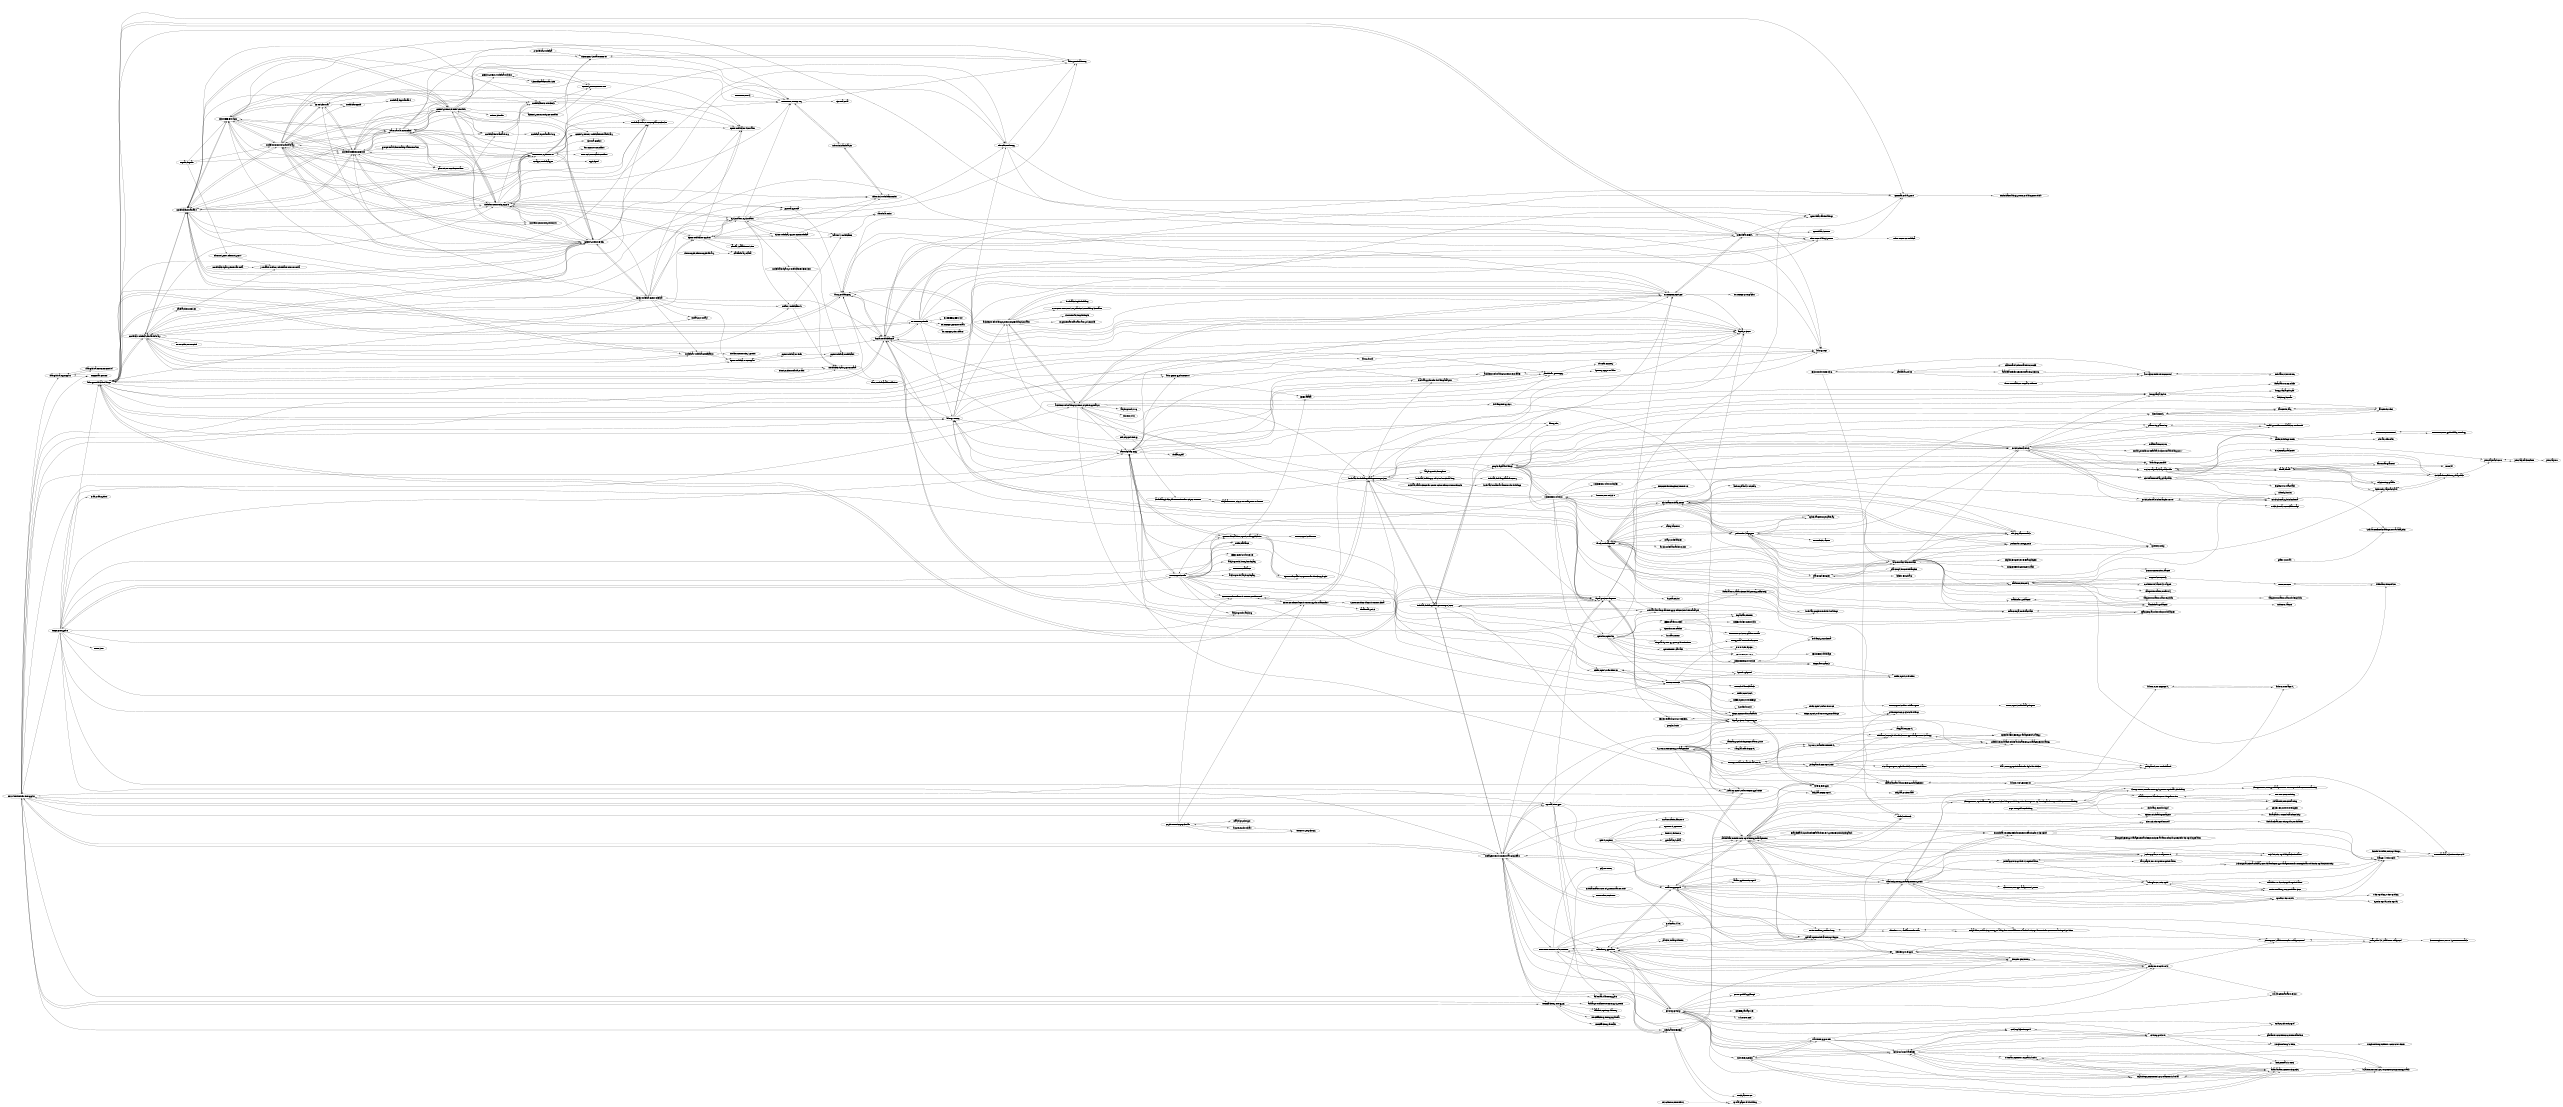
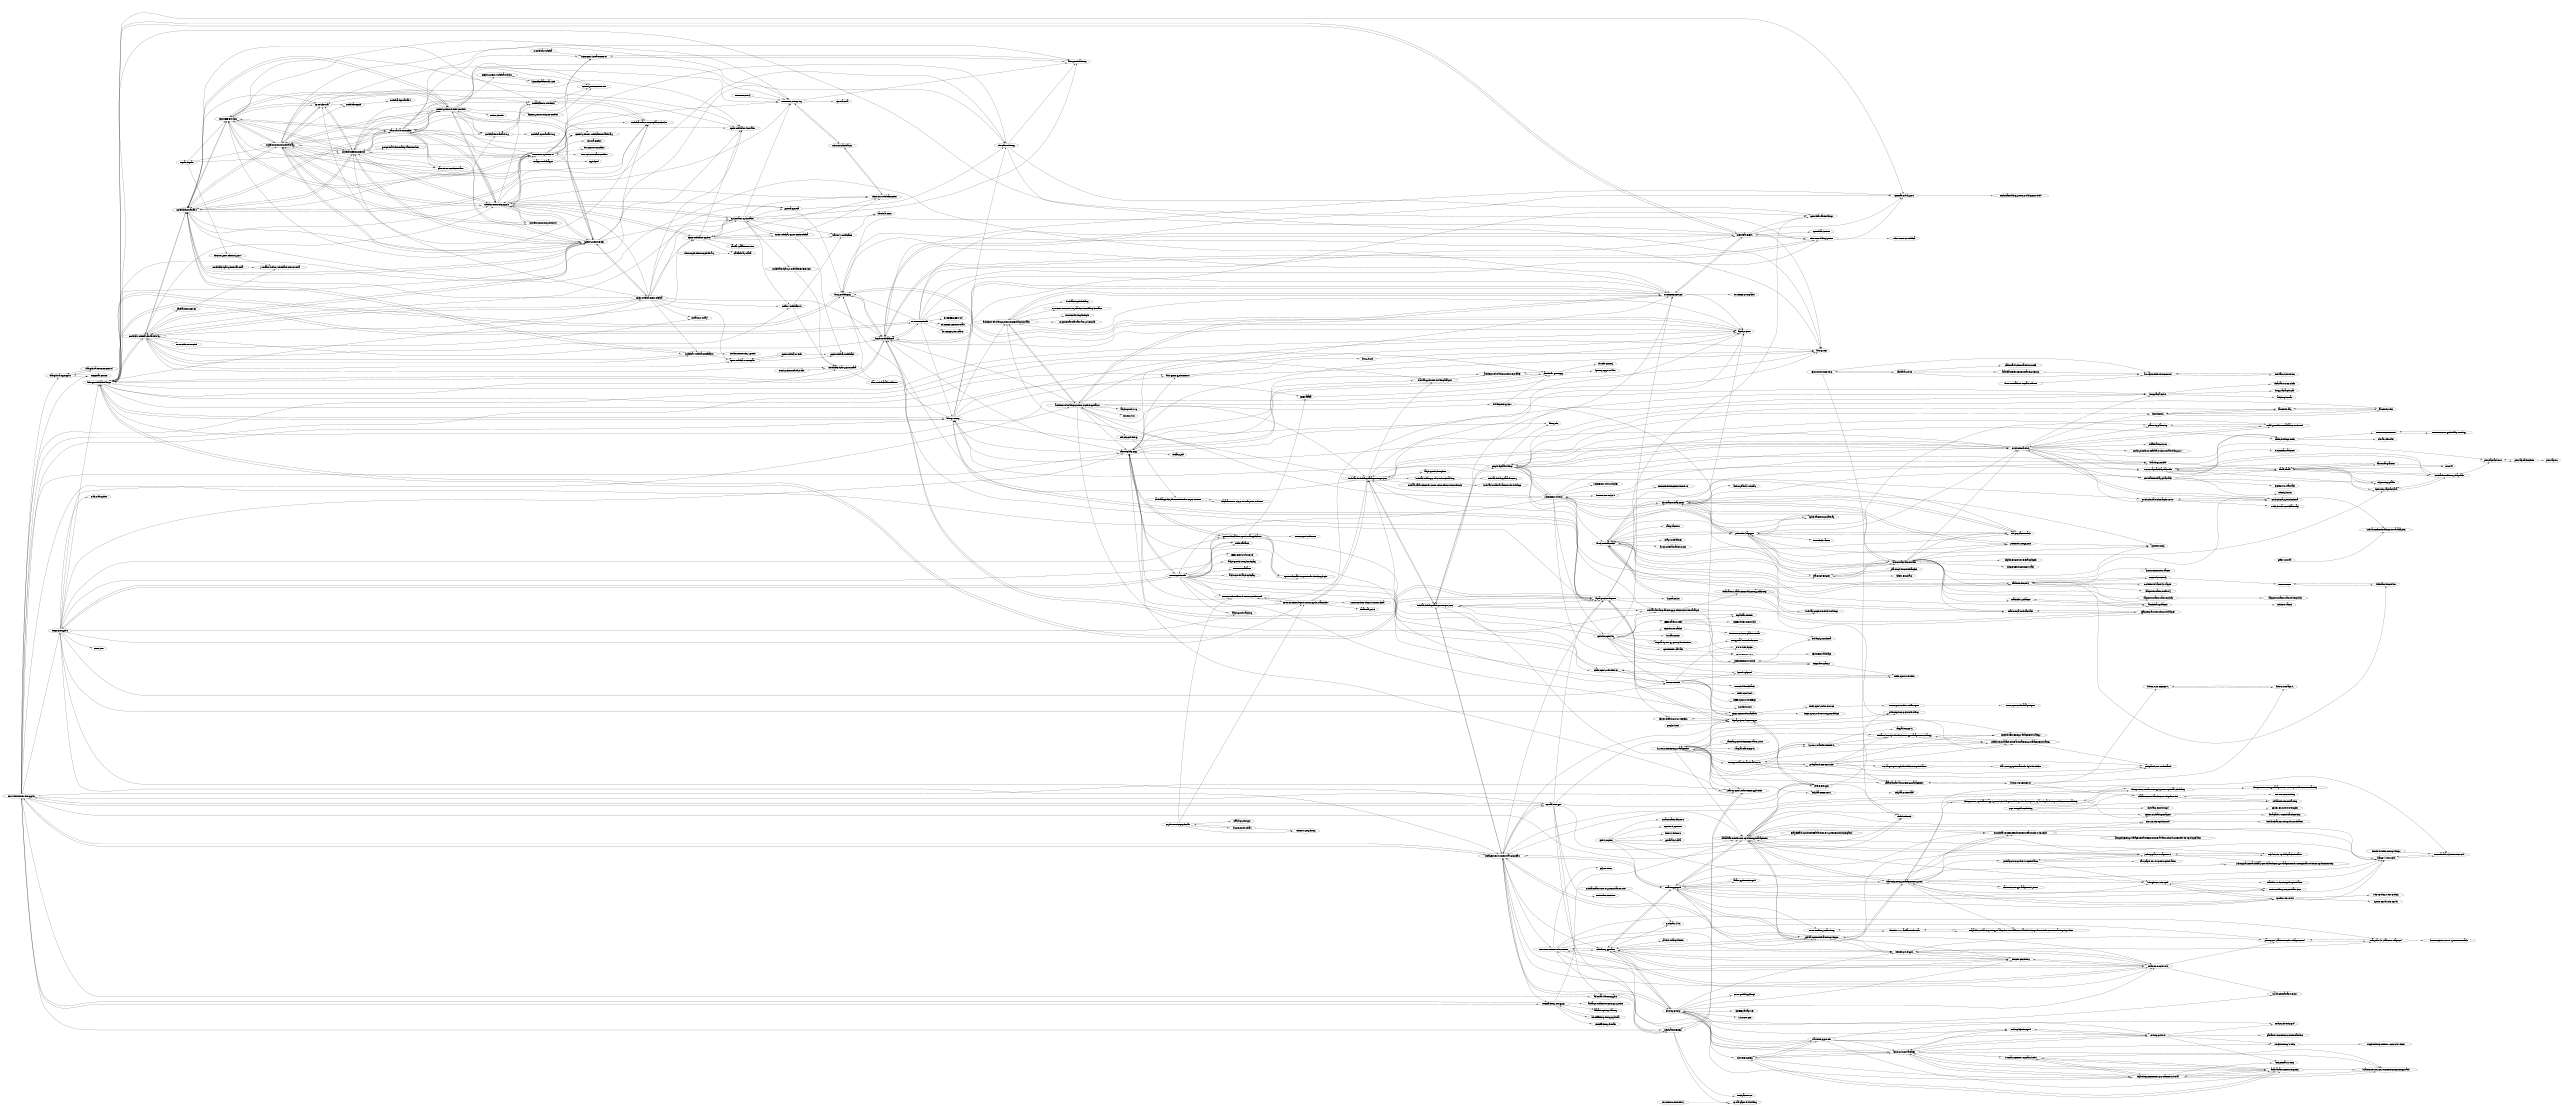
edge "NREL/EnergyPlus" -> "IBM/rl-testbed-for-energyplus": reversed
